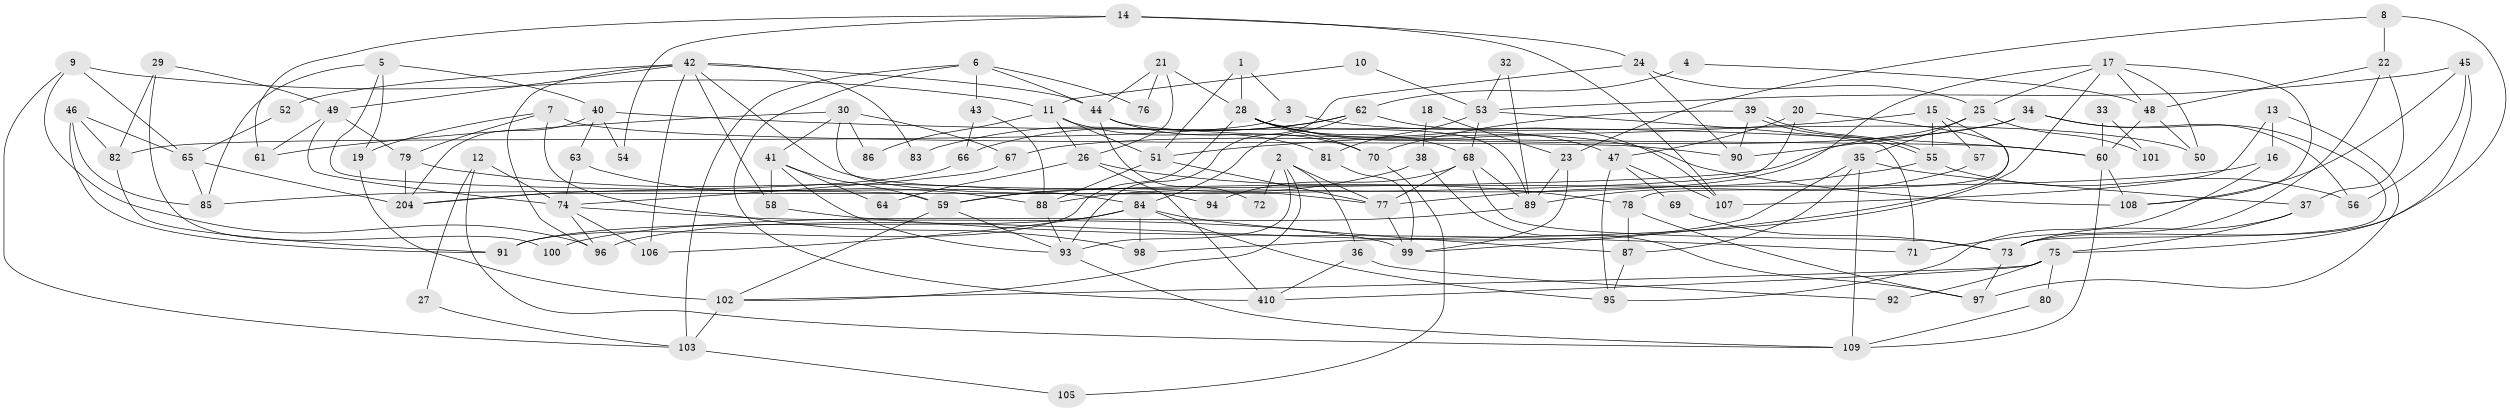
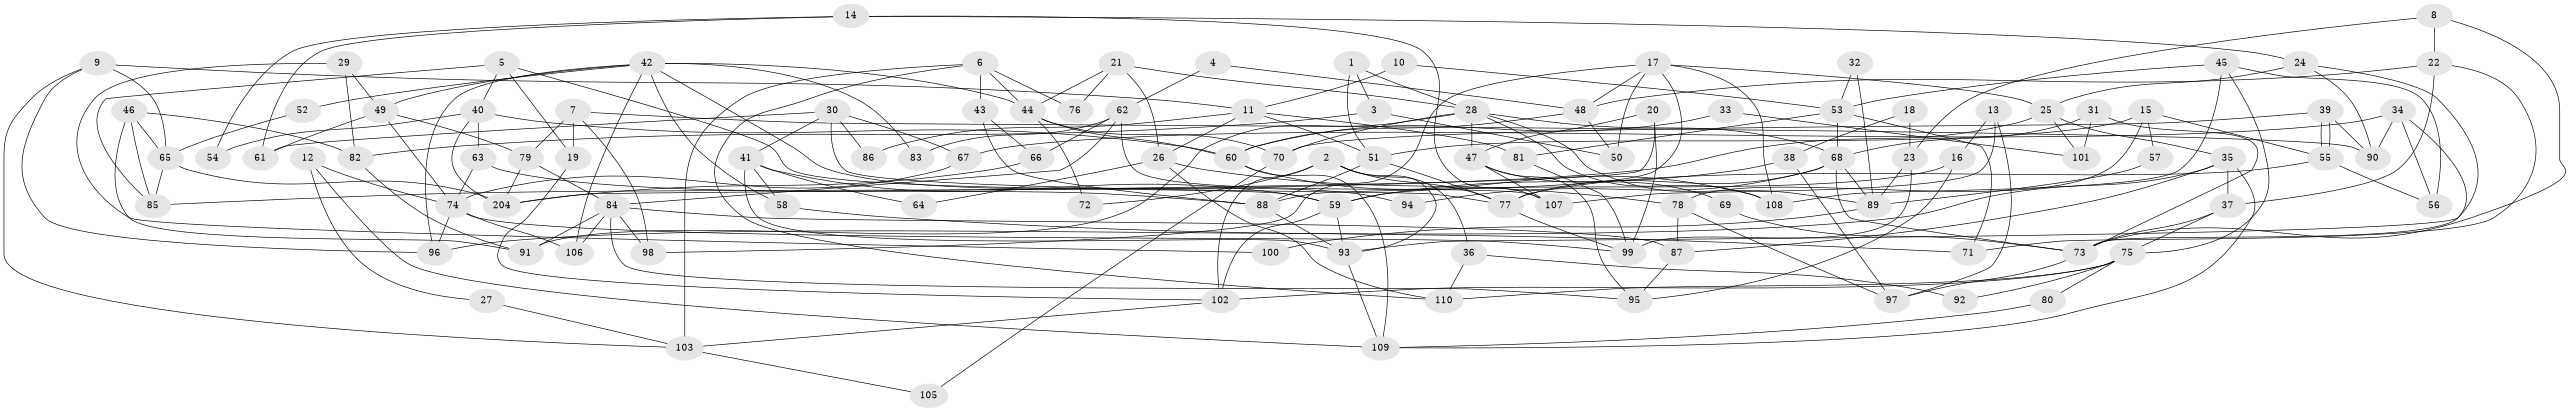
node "31": added
node "410": label "410" -> "110"
